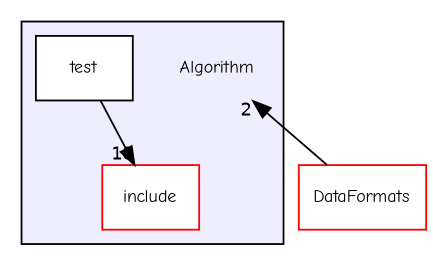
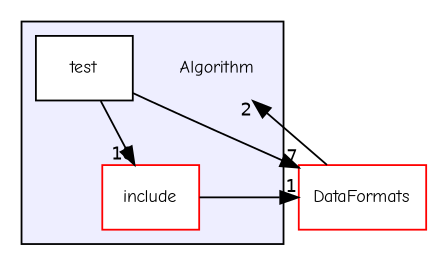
edge "test" -> "DataFormats": added
edge "include" -> "DataFormats": added
